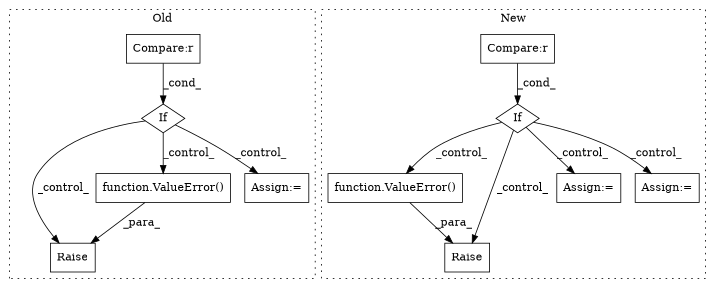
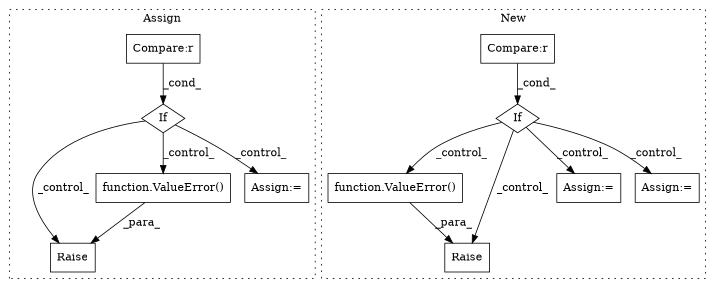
cluster "Old": label "Old" -> "Assign"
